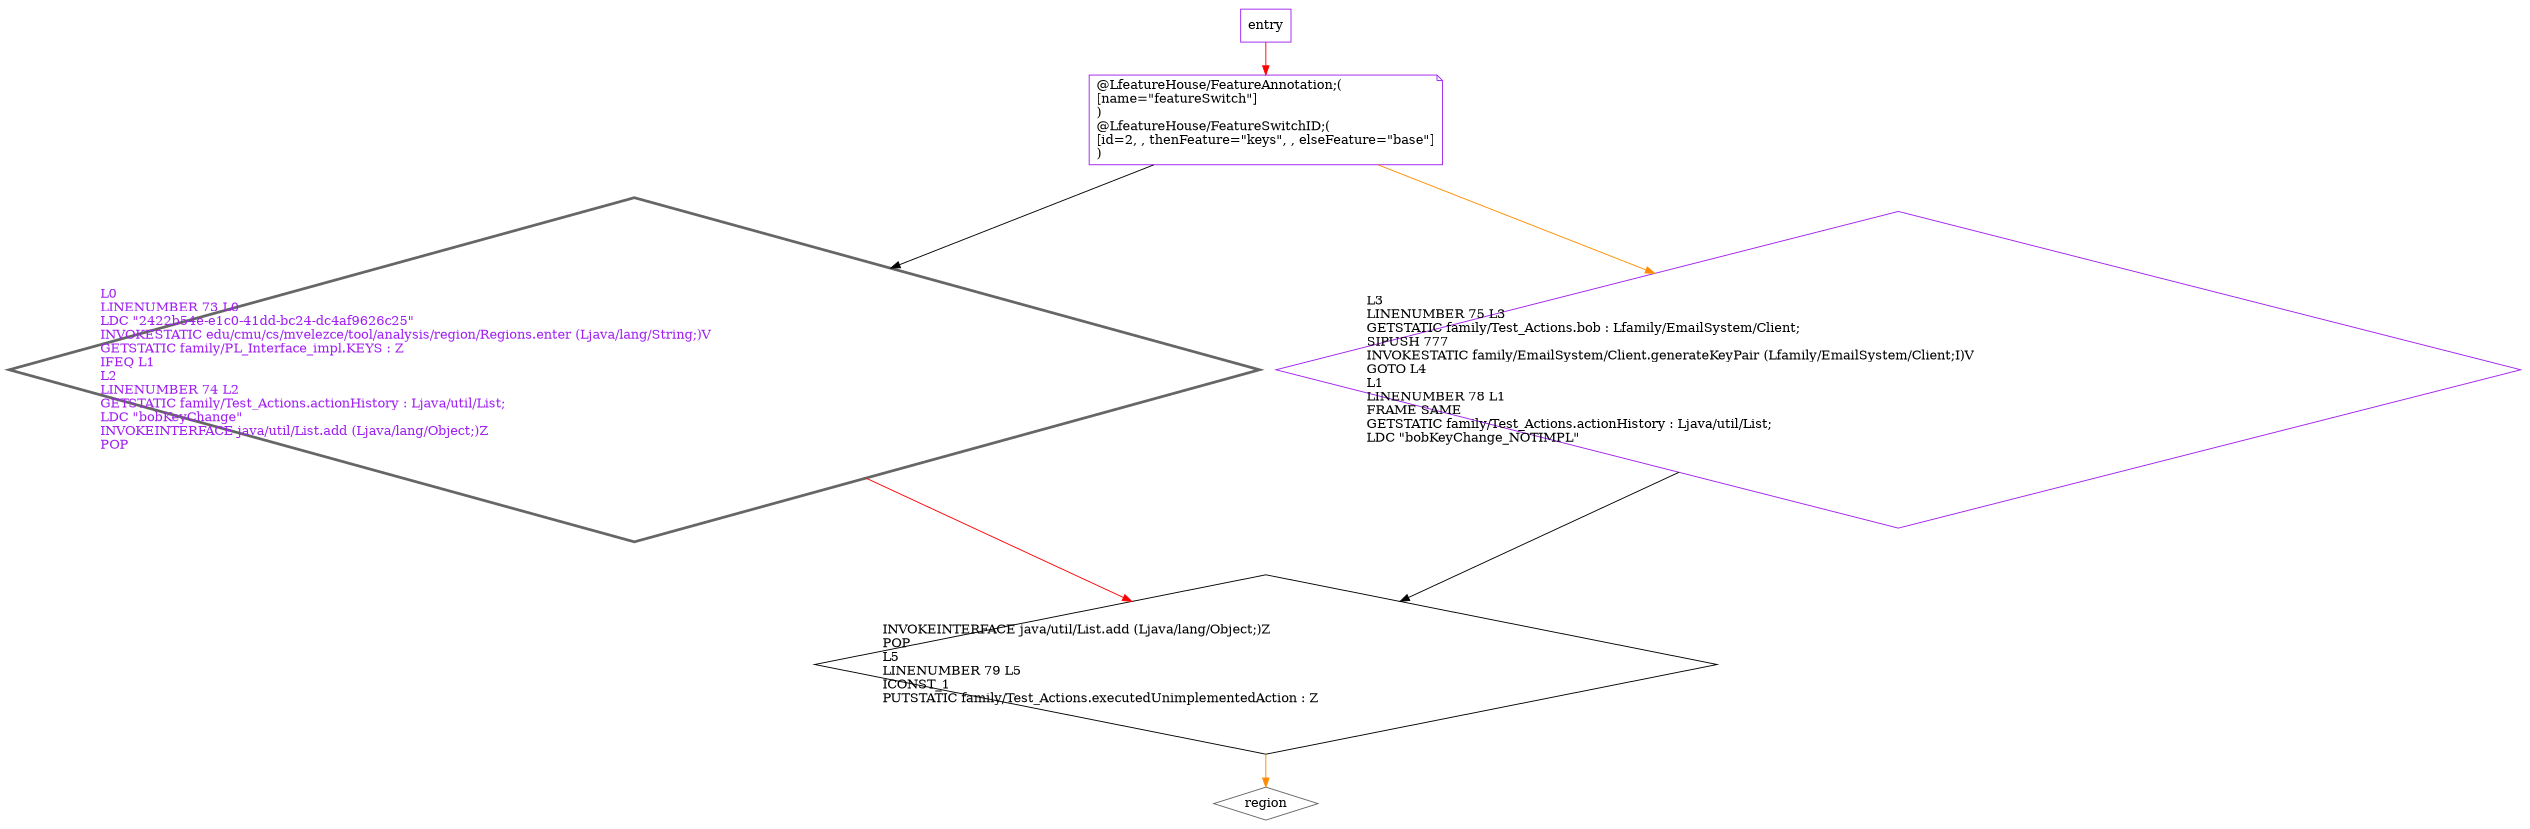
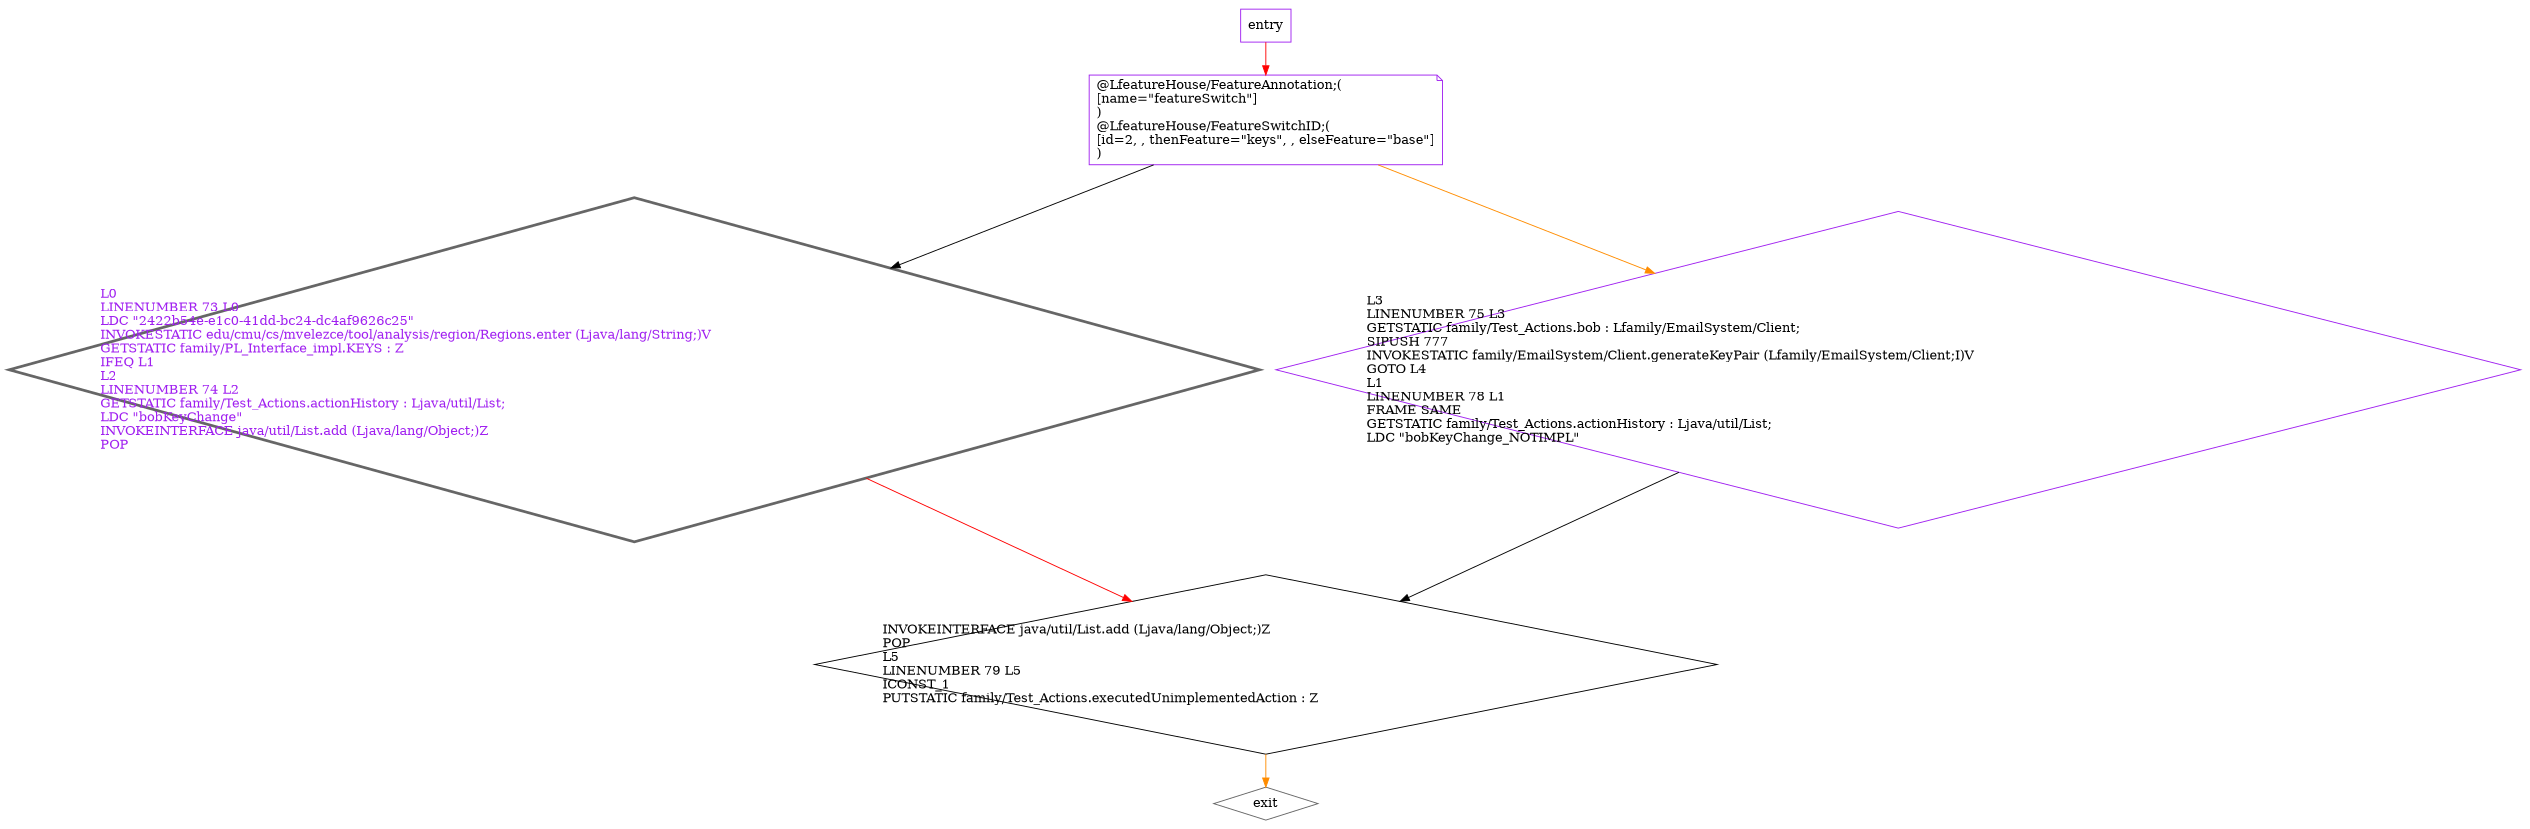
node "region": label "region" -> "exit"
